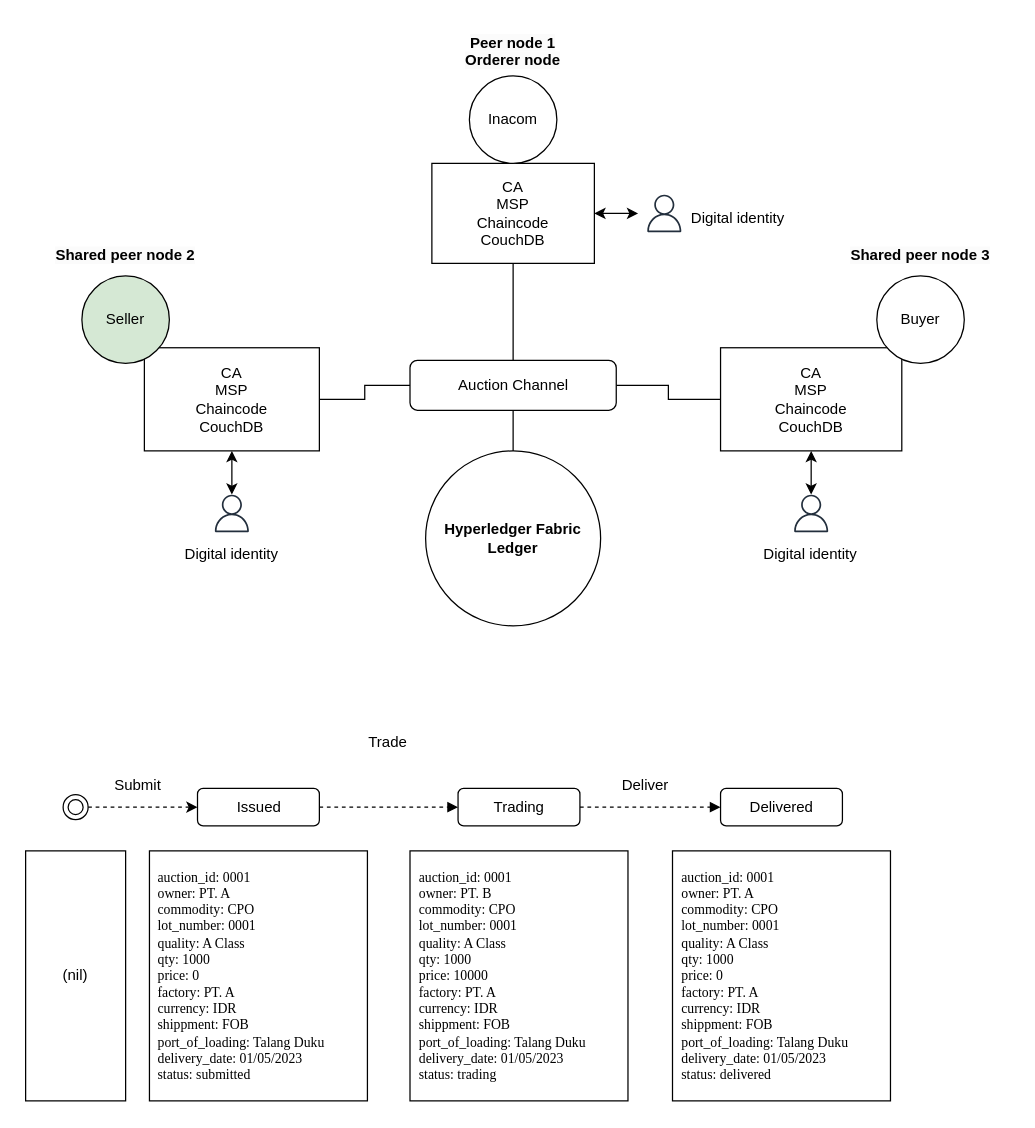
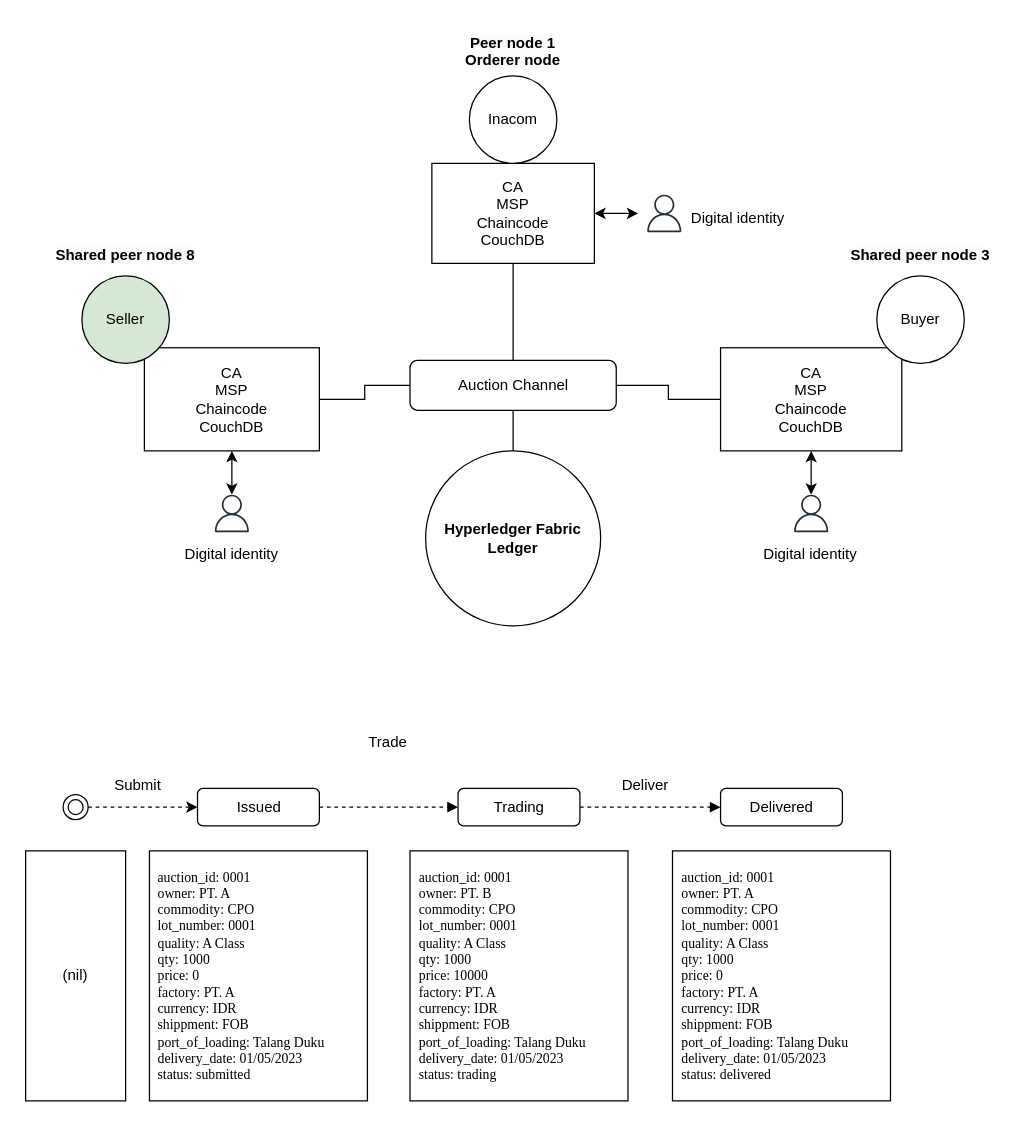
node "Shared peer node 2": label "Shared peer node 2" -> "Shared peer node 8"
